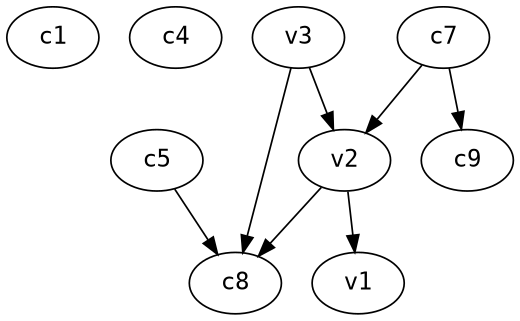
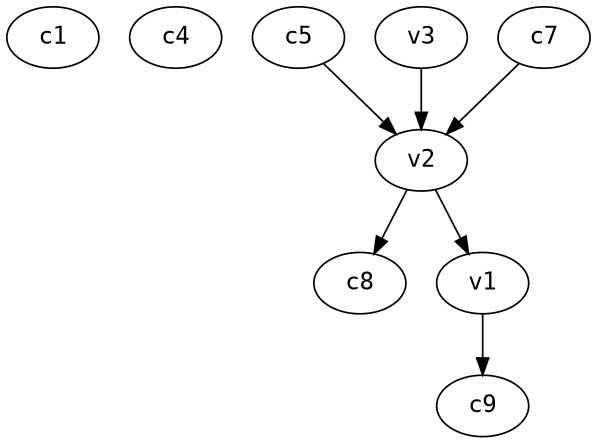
edge "c7" -> "c9": now "v1" -> "c9"
edge "v3" -> "c8": removed
edge "c5" -> "c8": now "c5" -> "v2"
